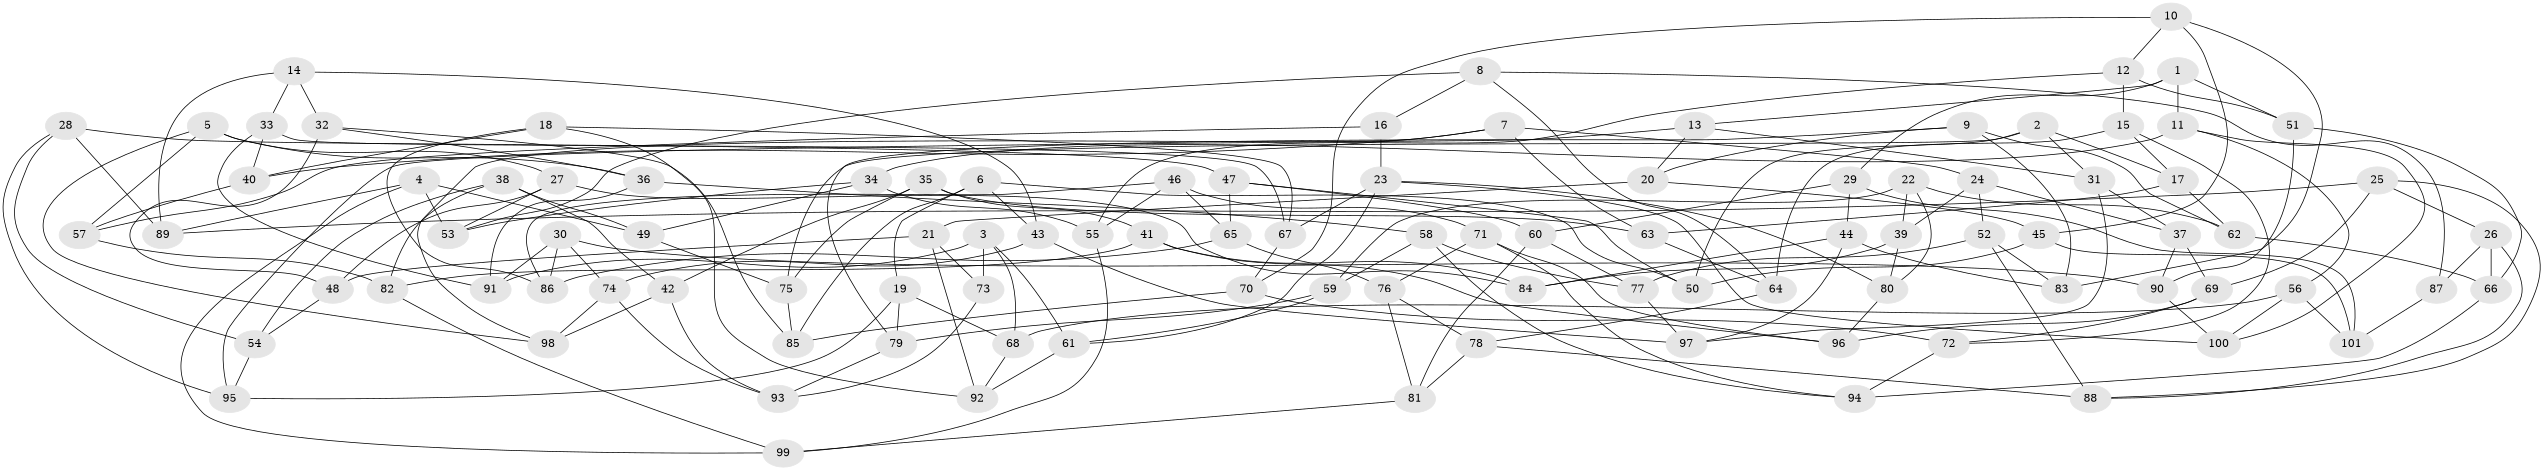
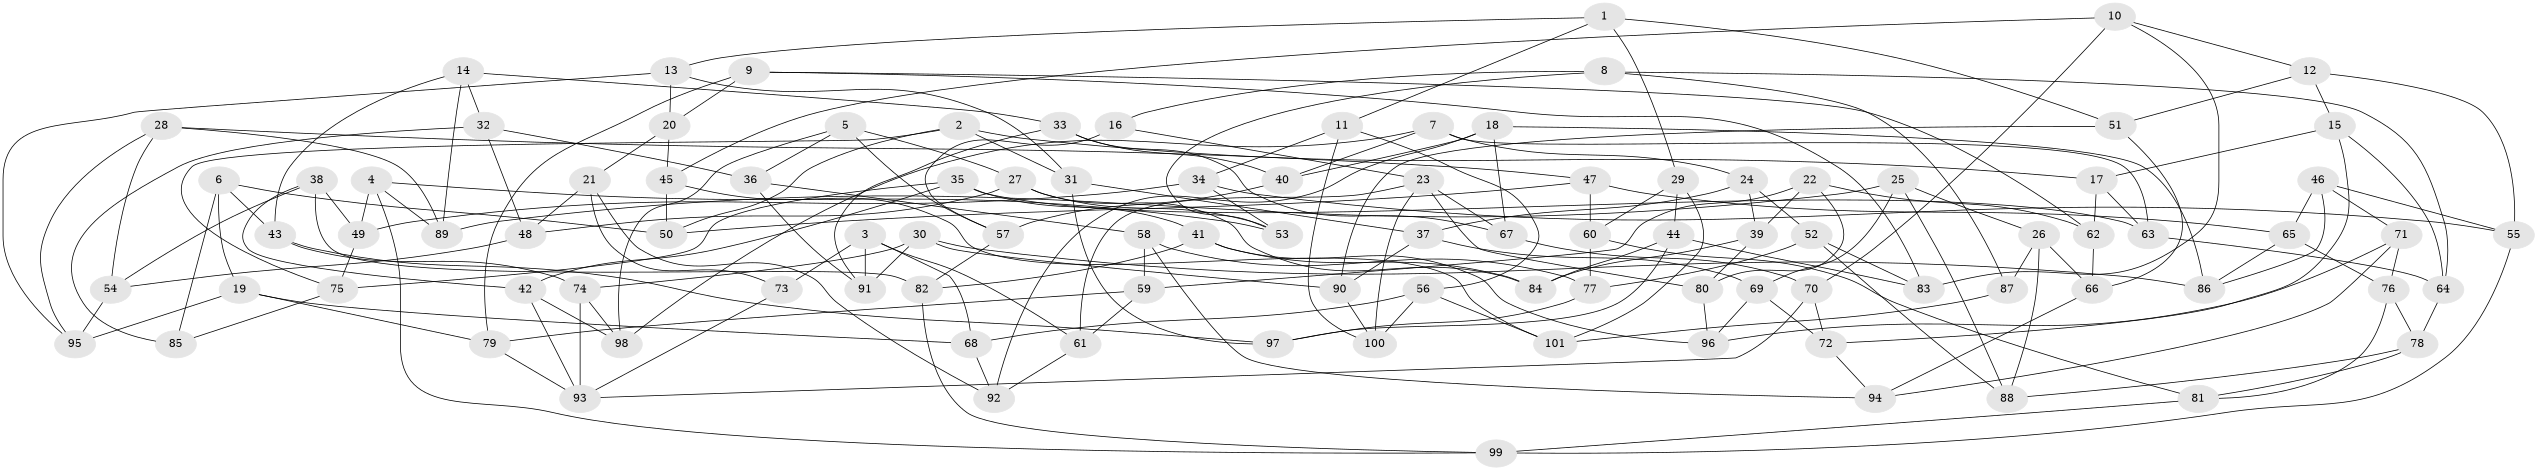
edge "70" -- "85": now "70" -- "93"
